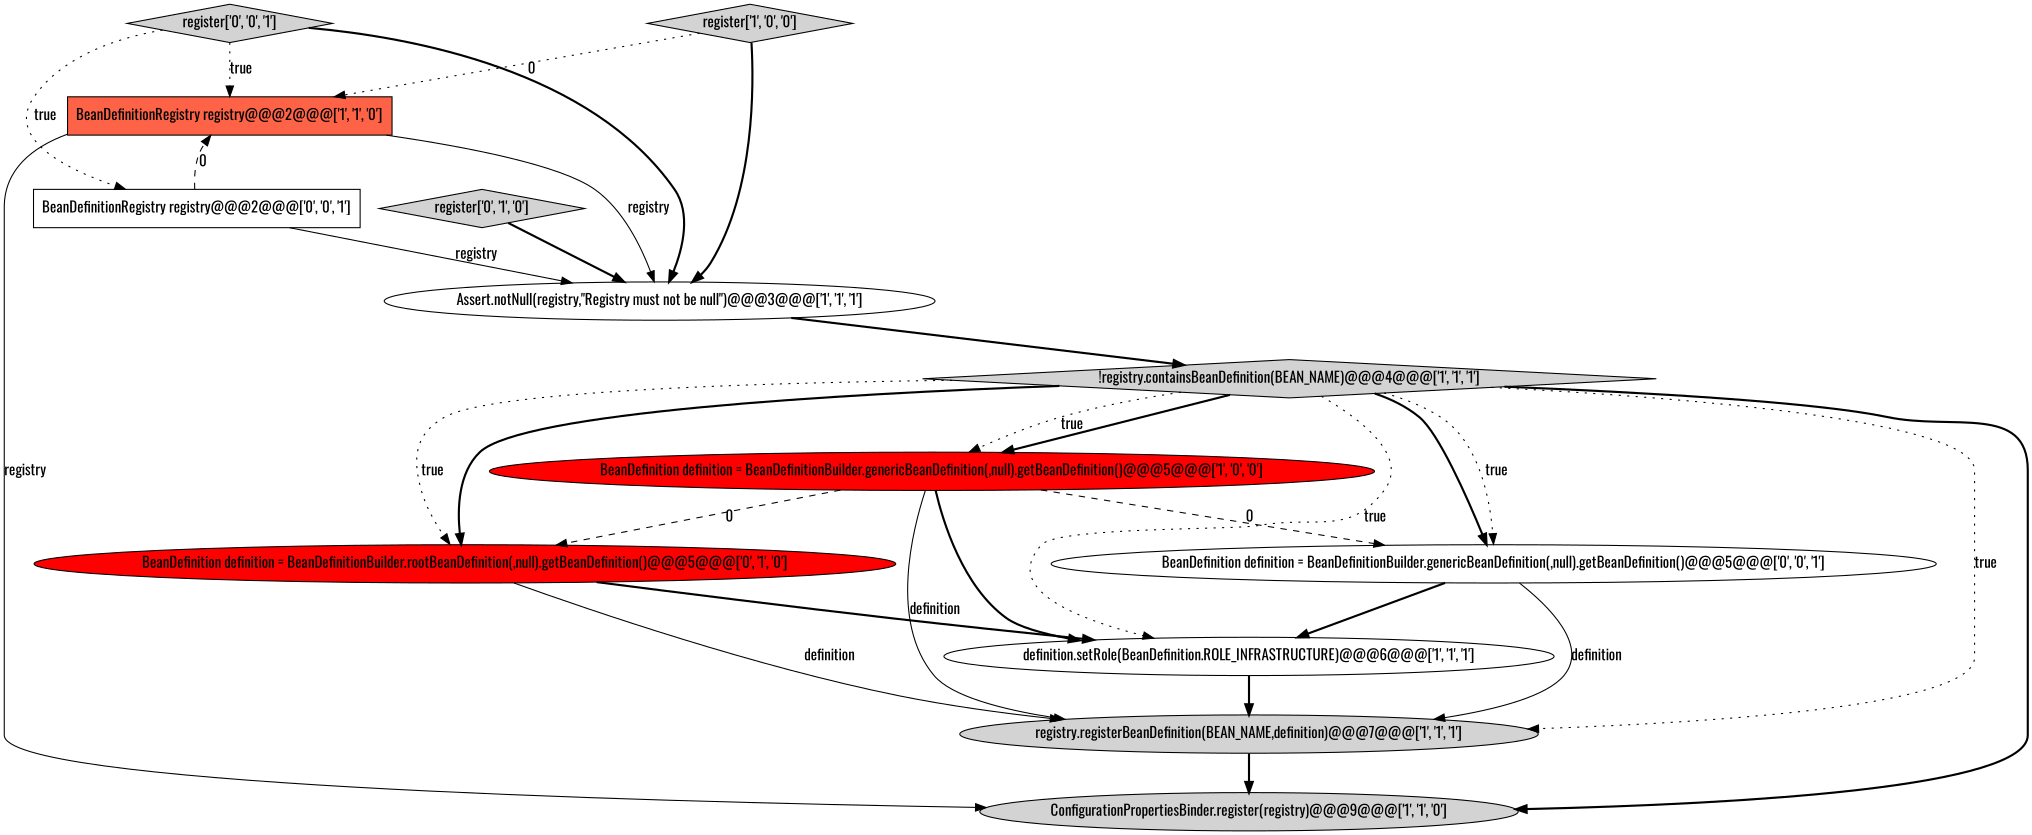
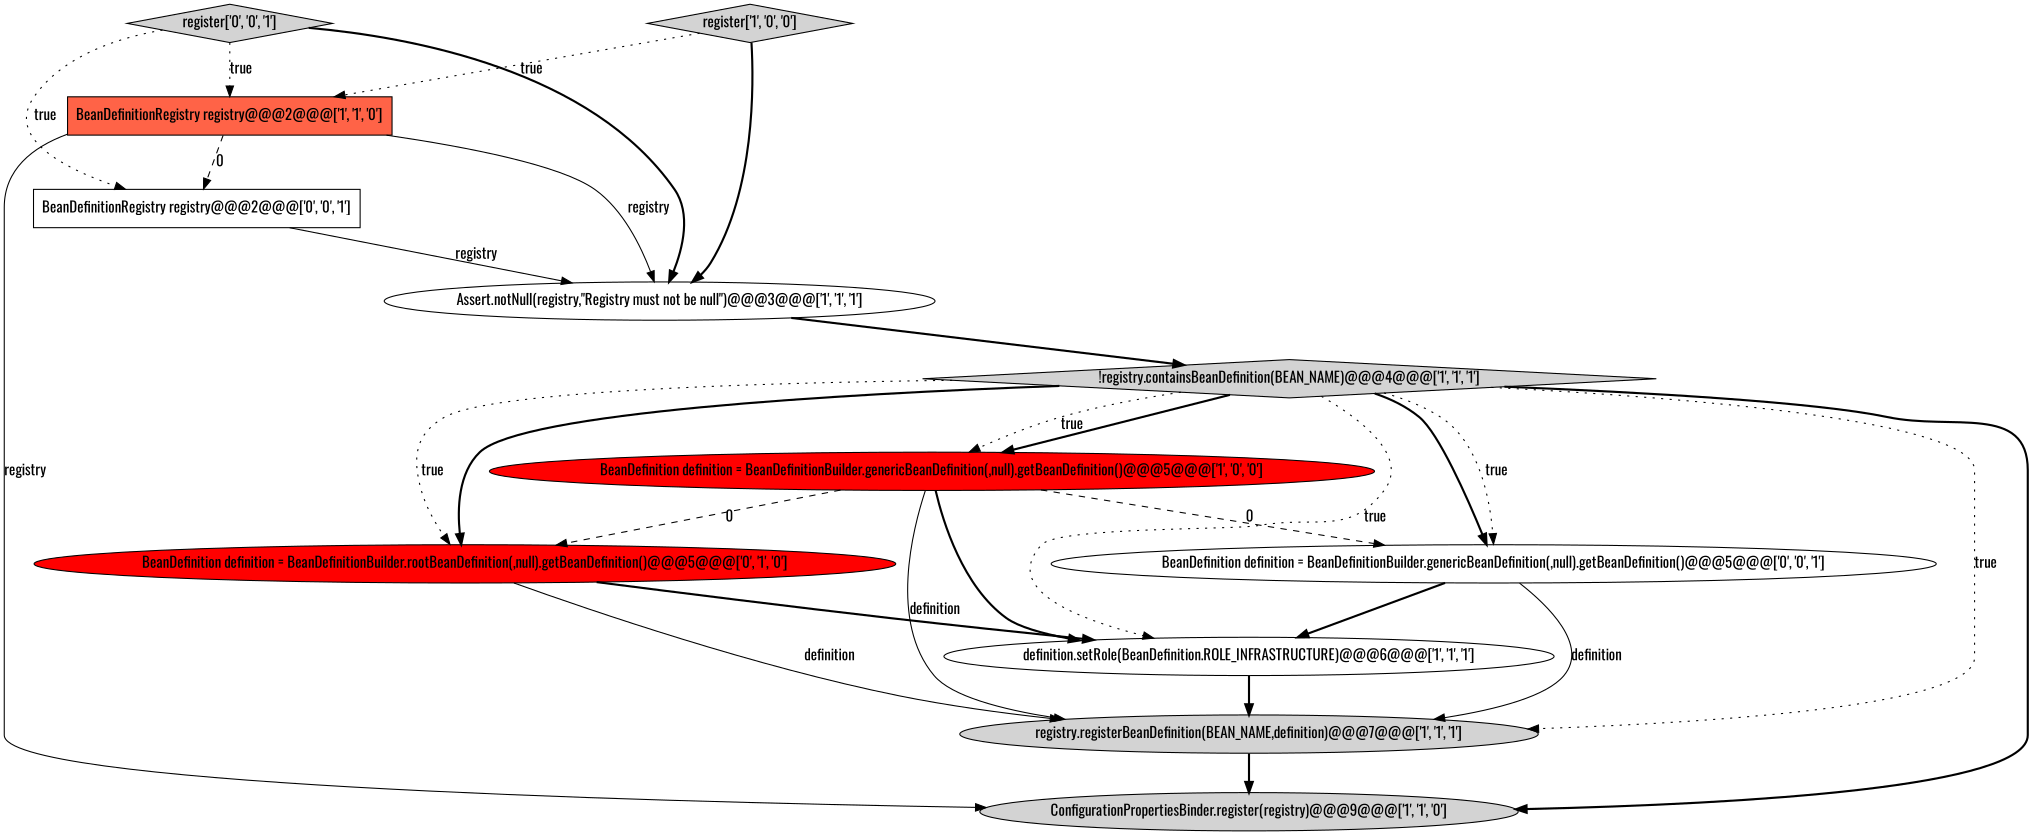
edge "register['1', '0', '0']" -> "BeanDefinitionRegistry registry@@@2@@@['1', '1', '0']": label "0" -> "true"
edge "BeanDefinitionRegistry registry@@@2@@@['0', '0', '1']" -> "BeanDefinitionRegistry registry@@@2@@@['1', '1', '0']": reversed
node "register['0', '1', '0']": removed
